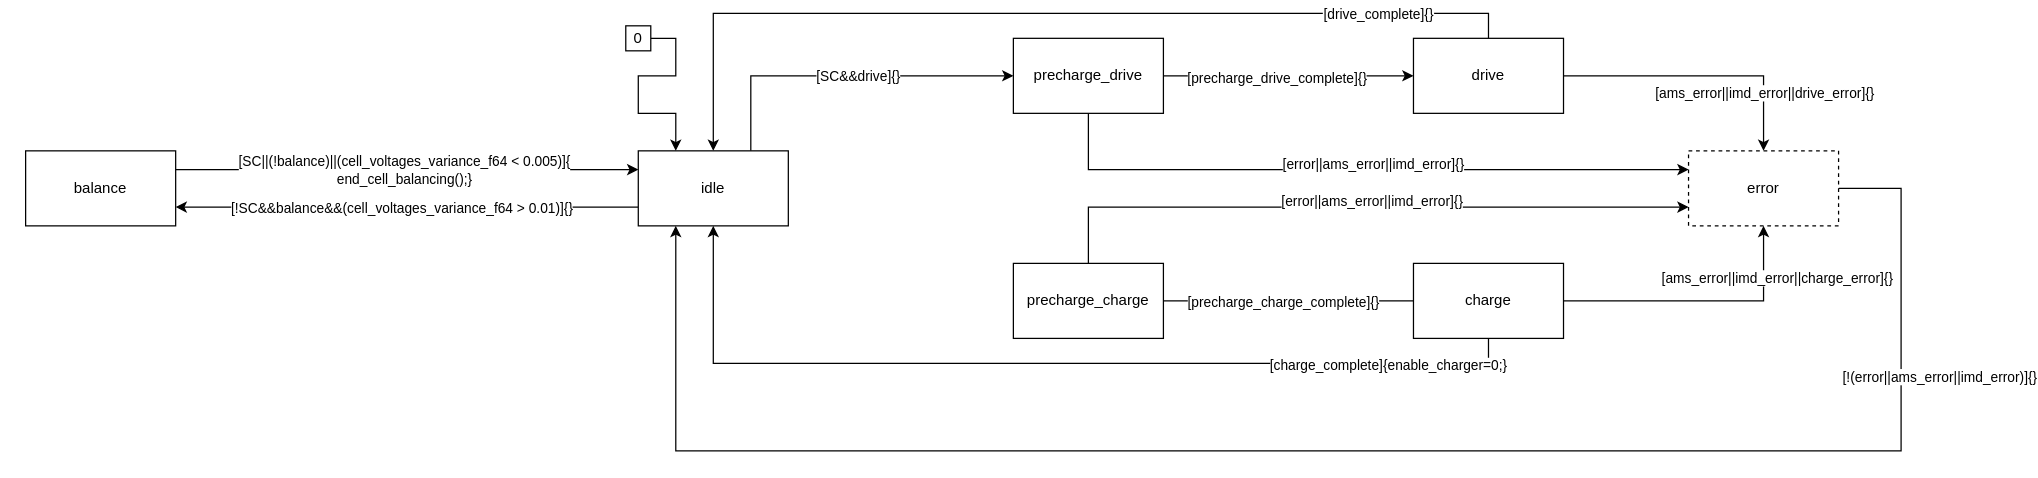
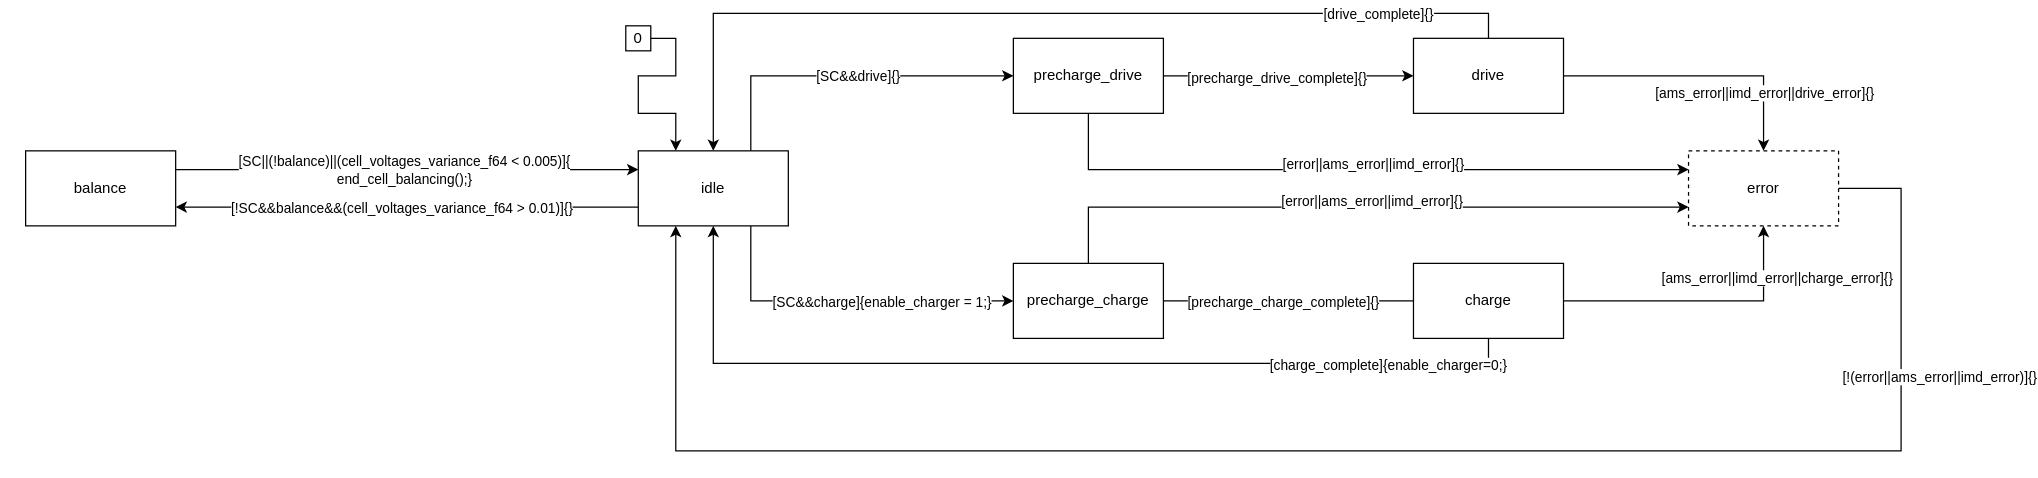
edge "idle" -> "precharge_charge": added, label "[SC&&charge]{enable_charger = 1;}"
